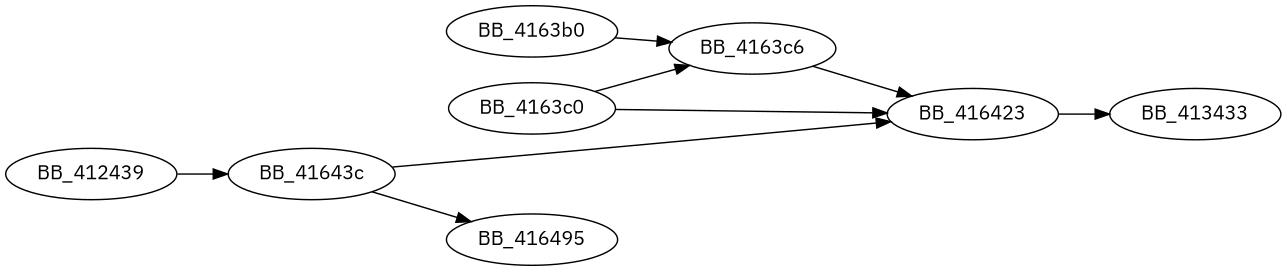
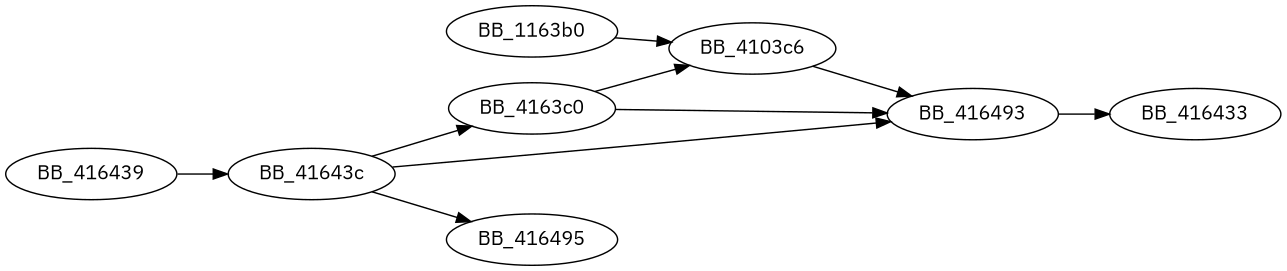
node "BB_4163b0": label "BB_4163b0" -> "BB_1163b0"
node "BB_4163c6": label "BB_4163c6" -> "BB_4103c6"
node "BB_416423": label "BB_416423" -> "BB_416493"
node "BB_413433": label "BB_413433" -> "BB_416433"
edge "BB_41643c" -> "BB_4163c0": added
node "BB_412439": label "BB_412439" -> "BB_416439"
